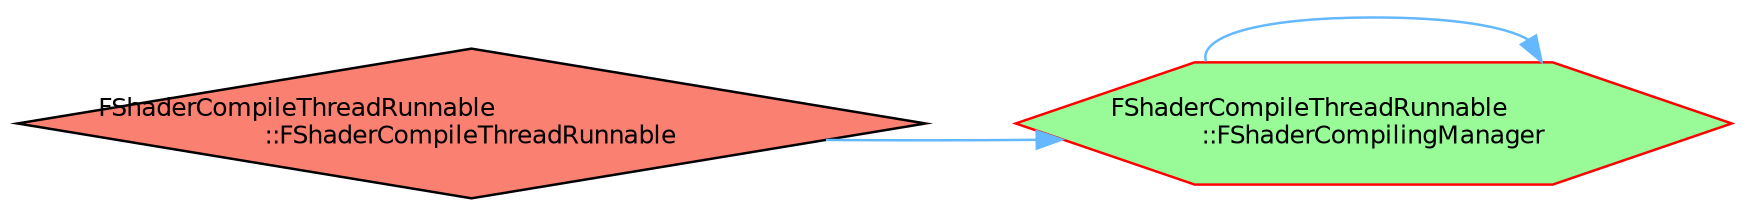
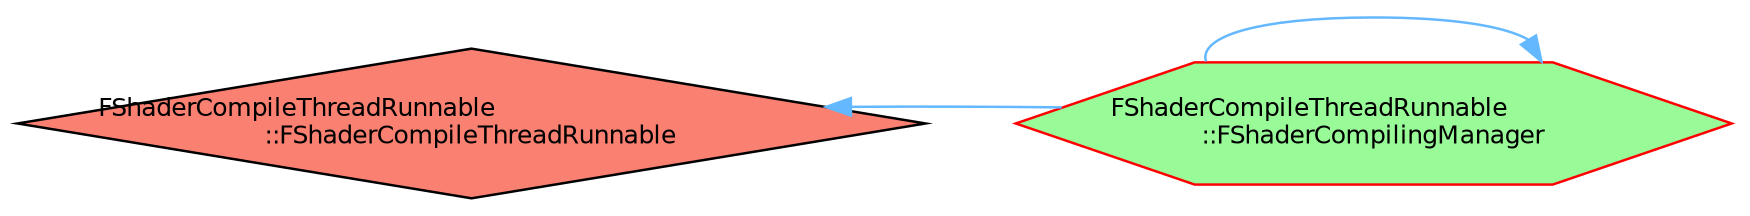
edge "FShaderCompileThreadRunnable ::FShaderCompileThreadRunnable" -> "FShaderCompileThreadRunnable ::FShaderCompilingManager": reversed
